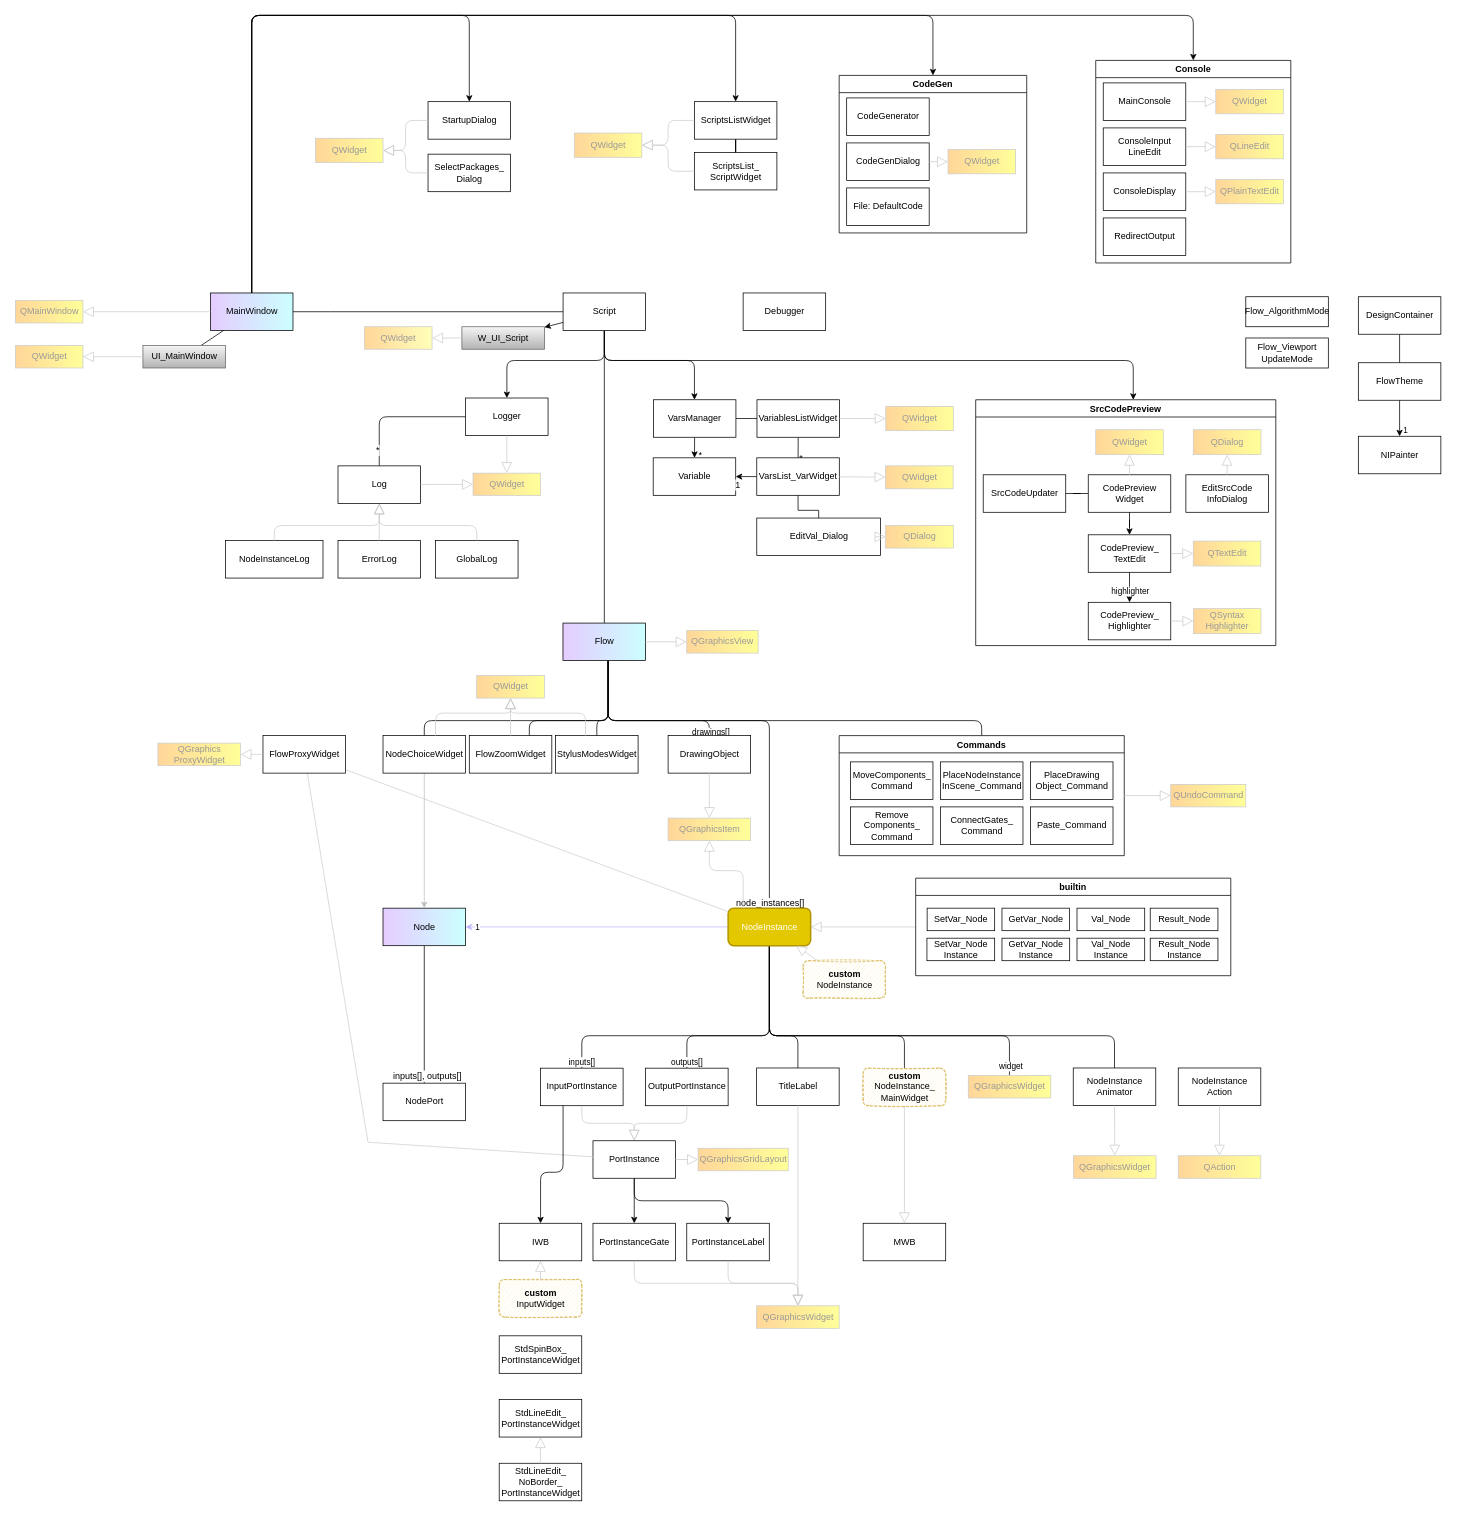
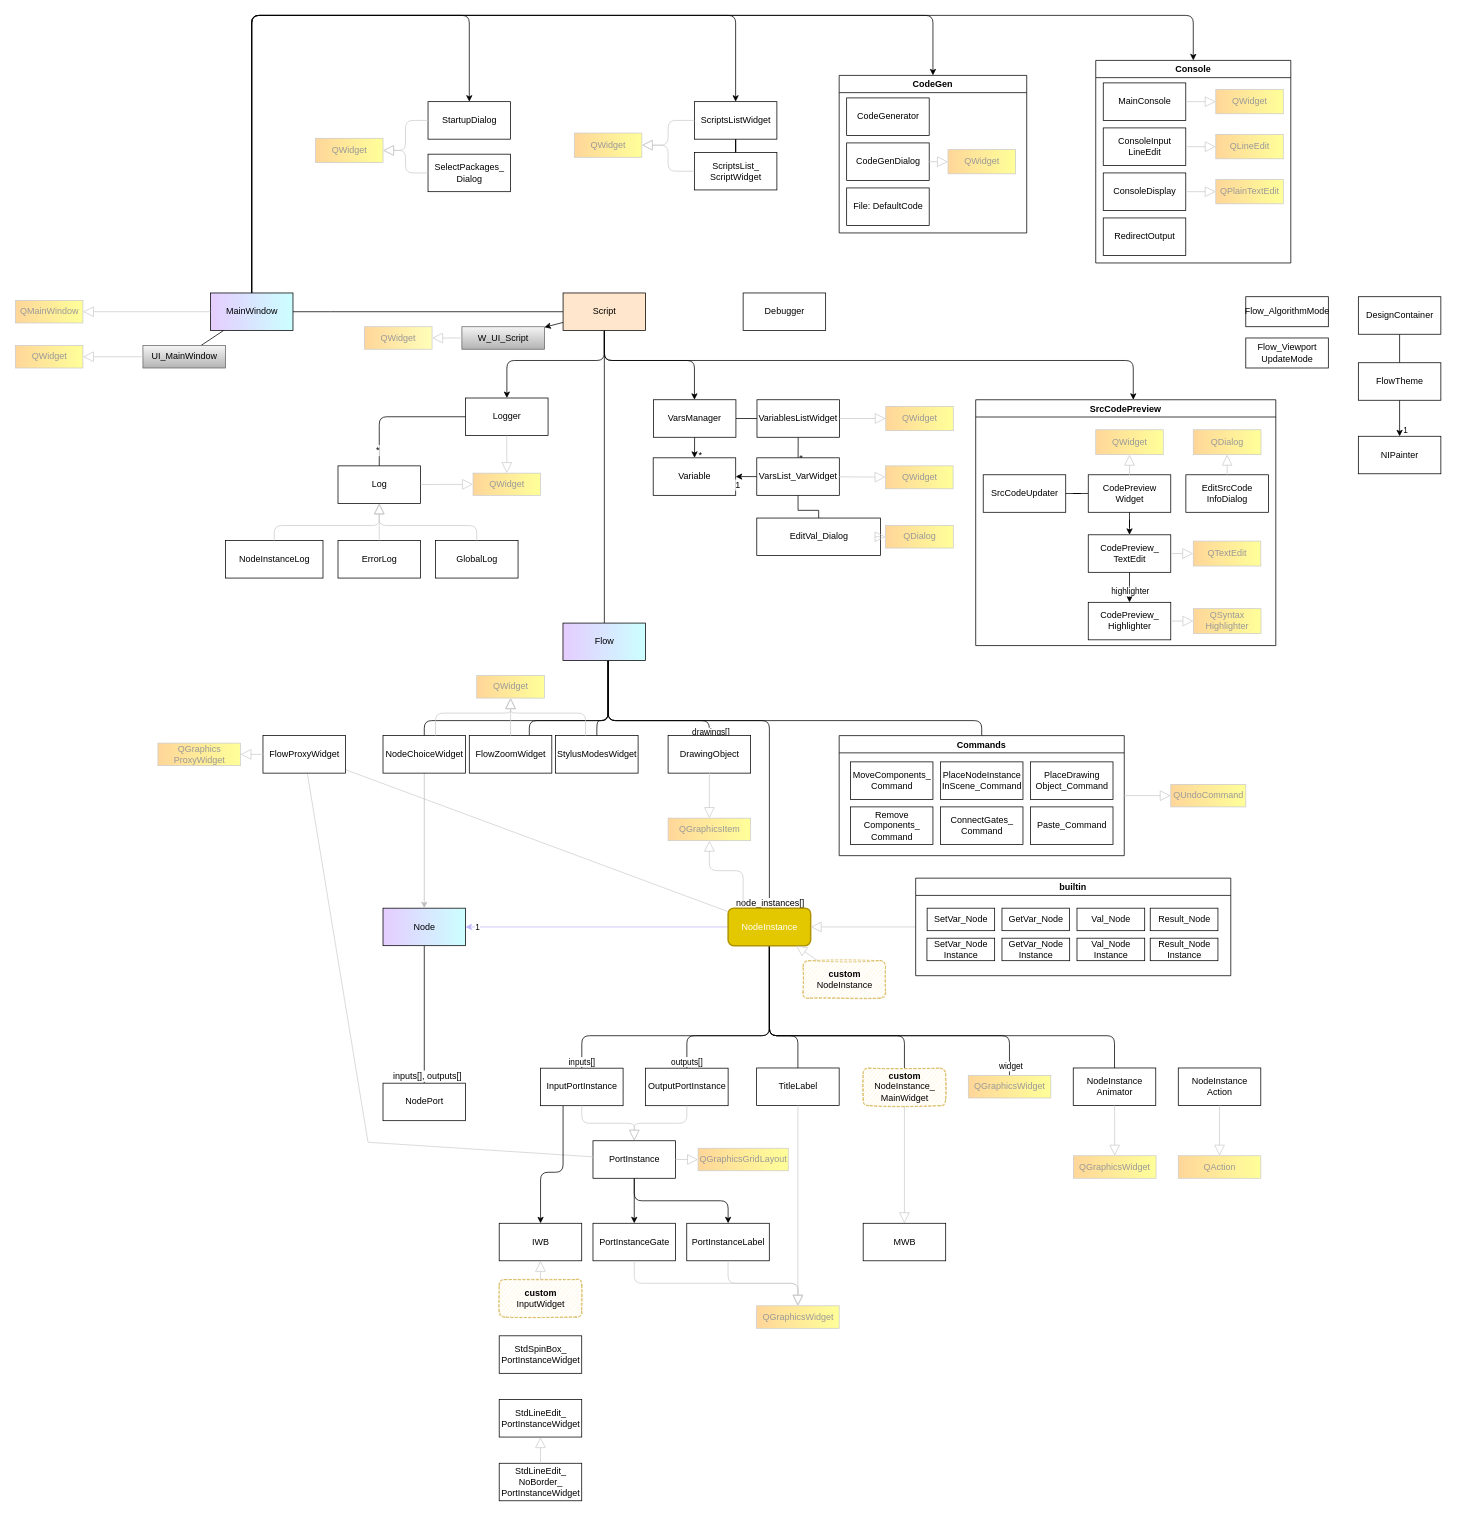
node "Script": fillcolor #ffffff -> #ffe6cc
edge "Flow" -> "QGraphicsView": removed
node "QGraphicsView": removed
